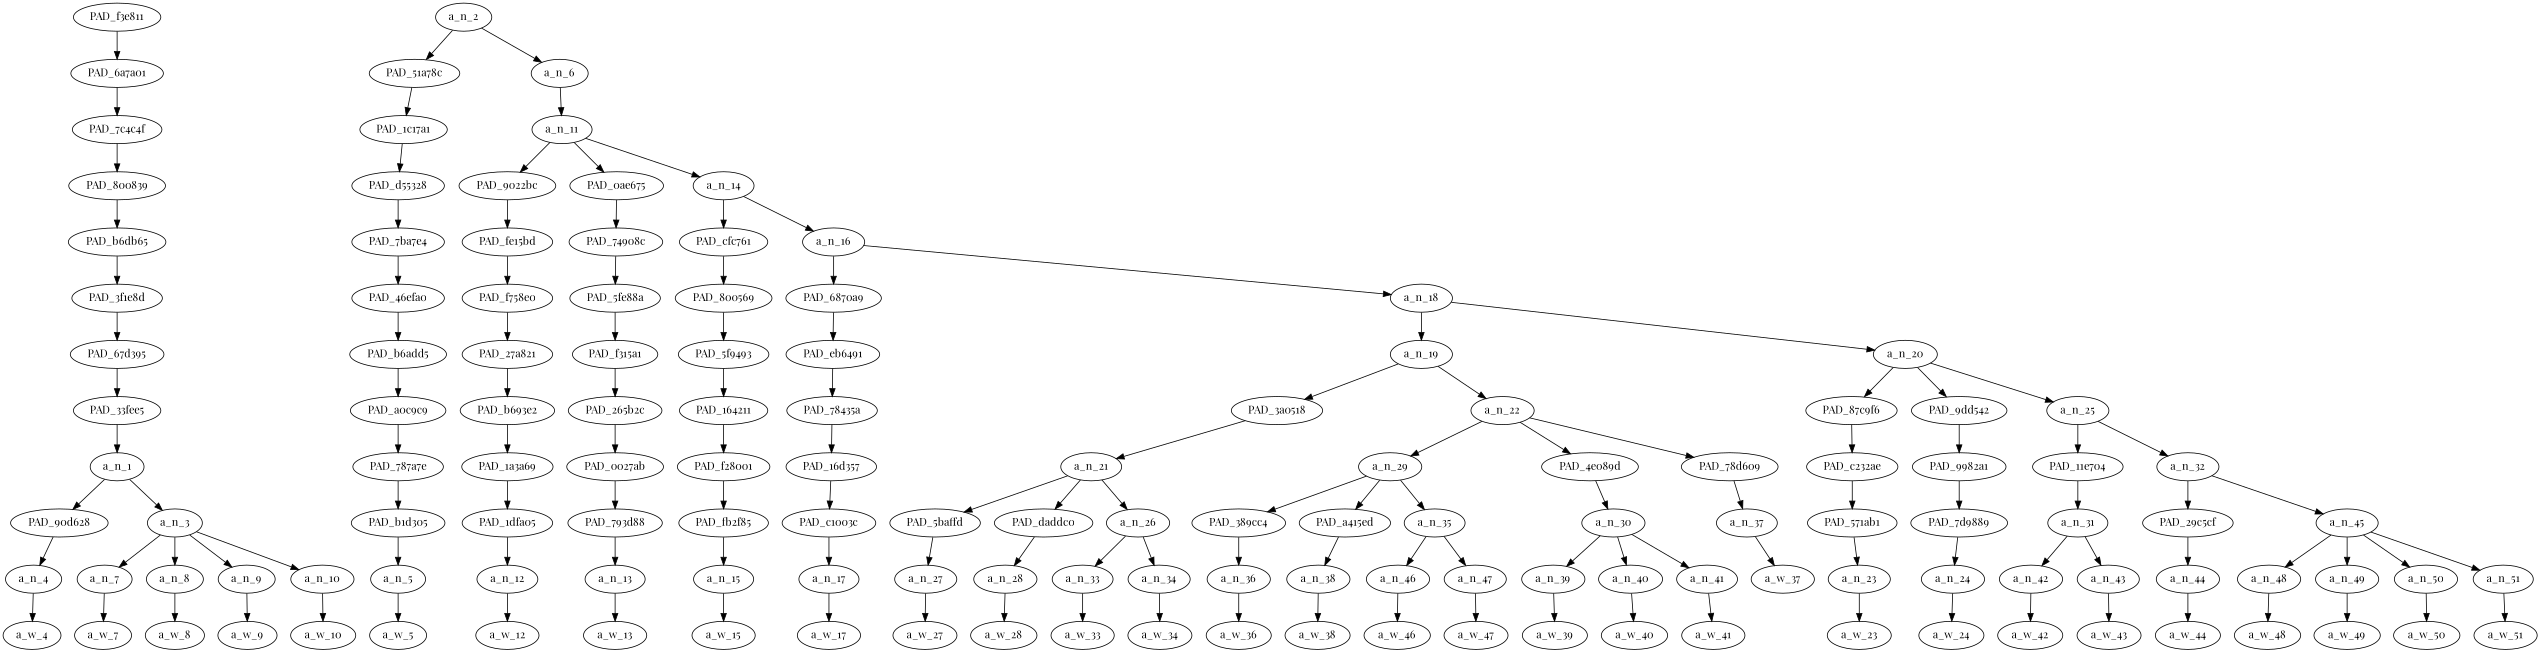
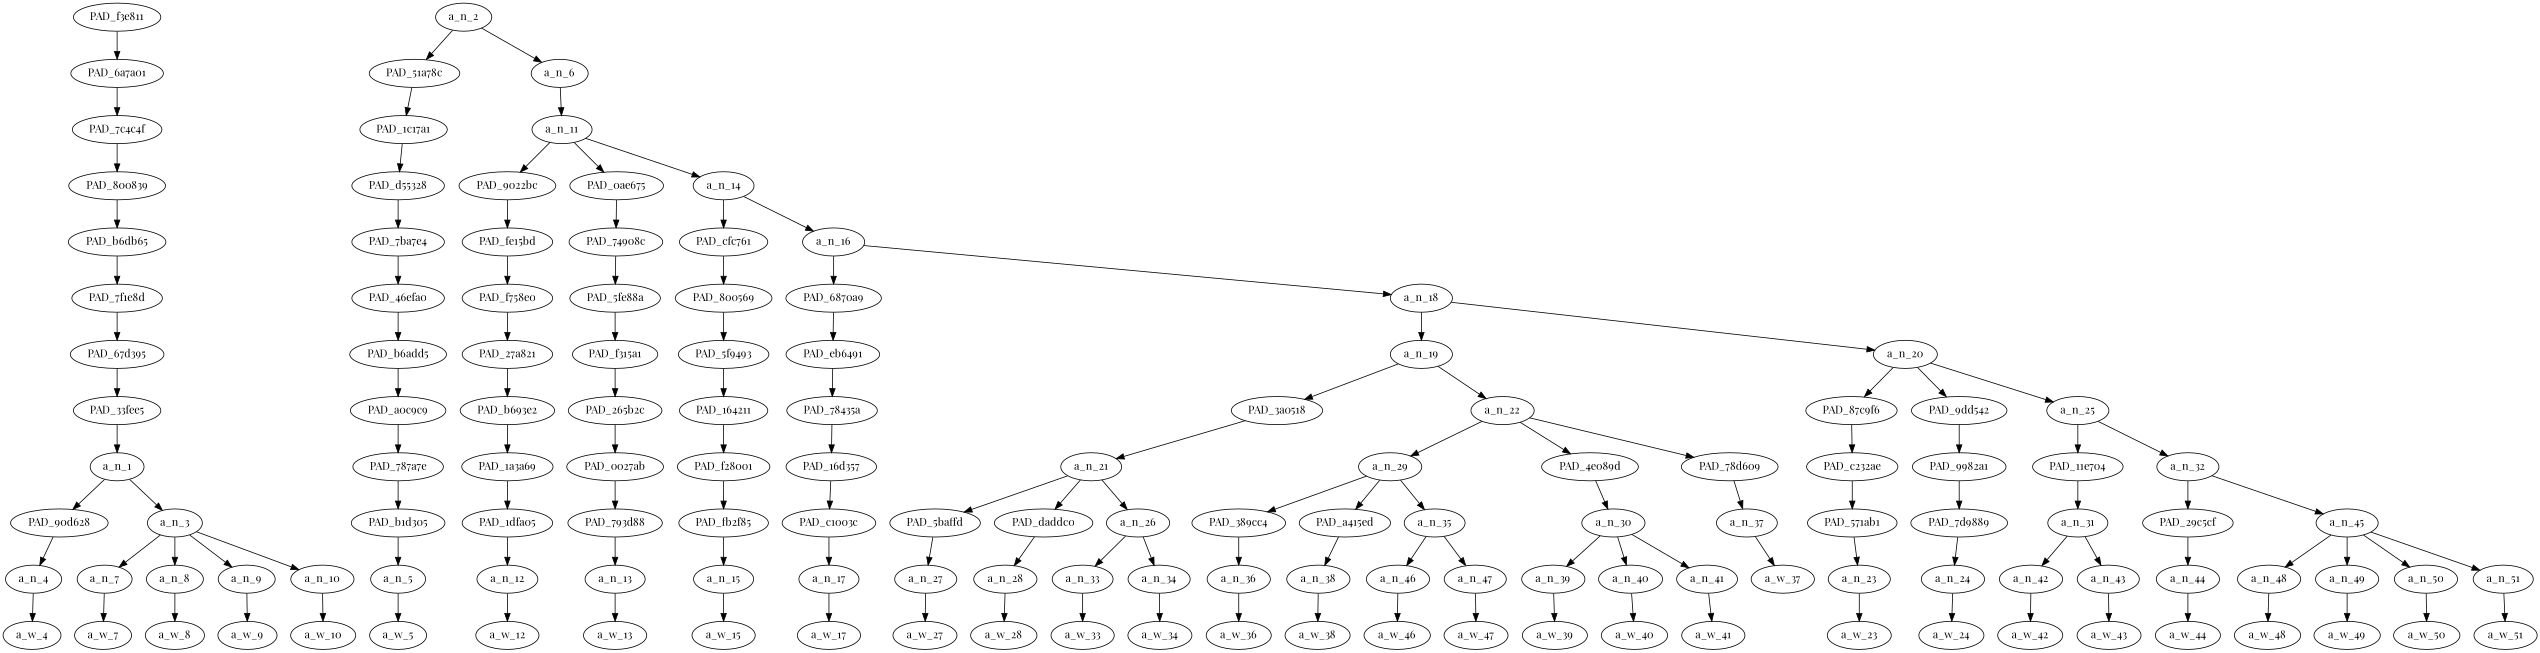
node "PAD_3f1e8d": label "PAD_3f1e8d" -> "PAD_7f1e8d"
